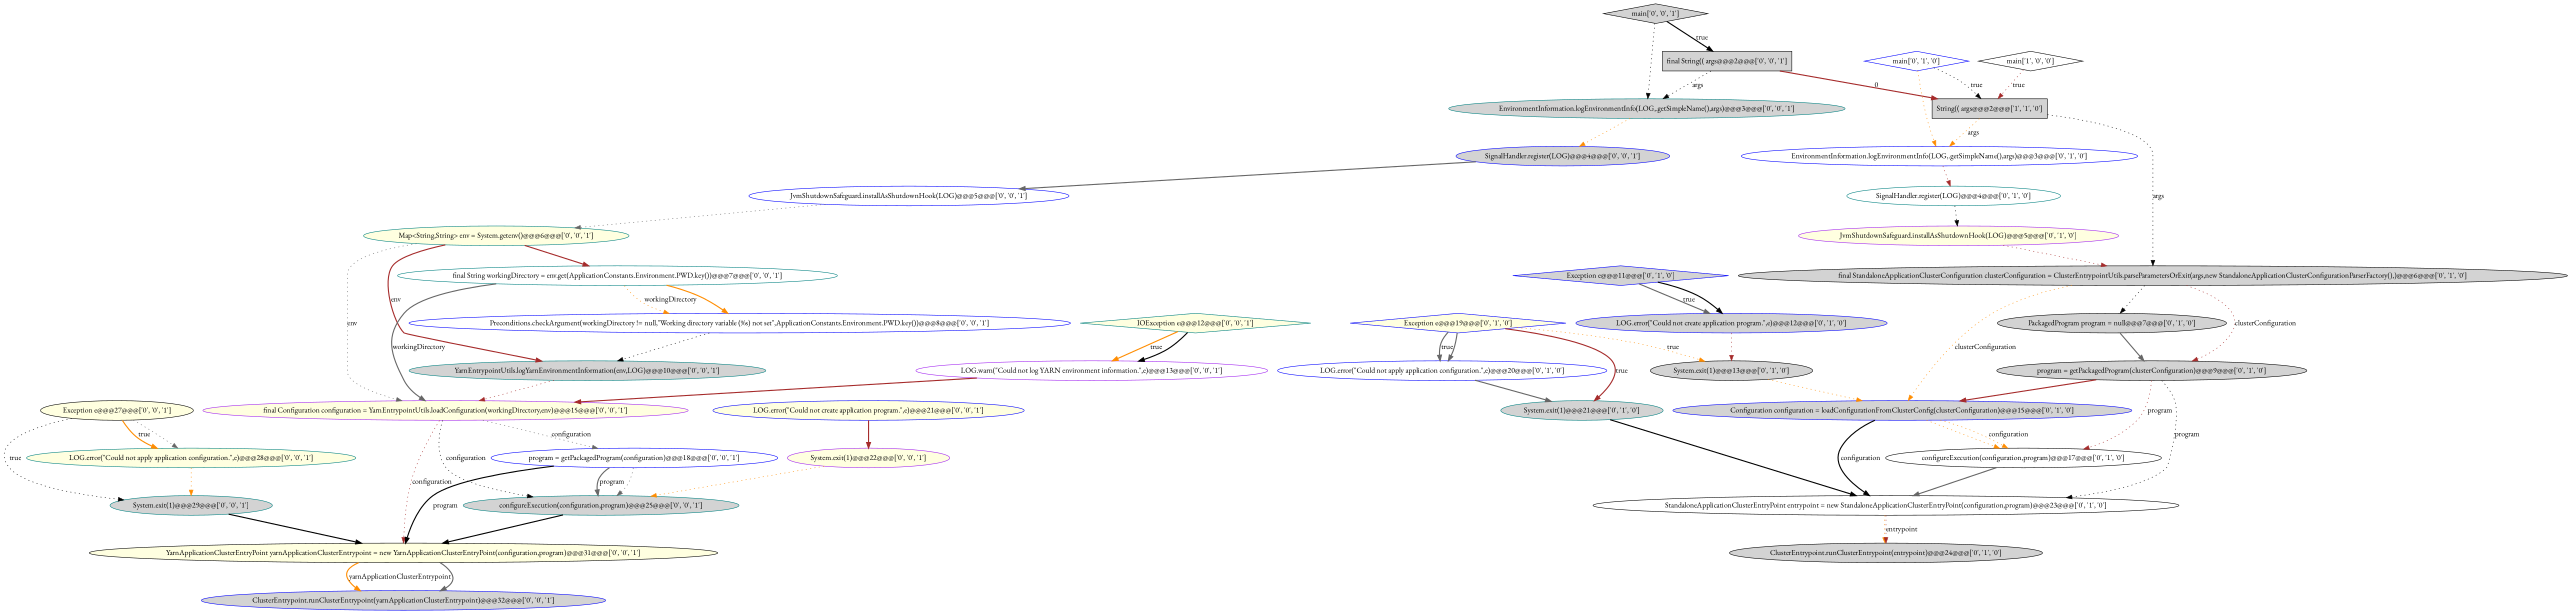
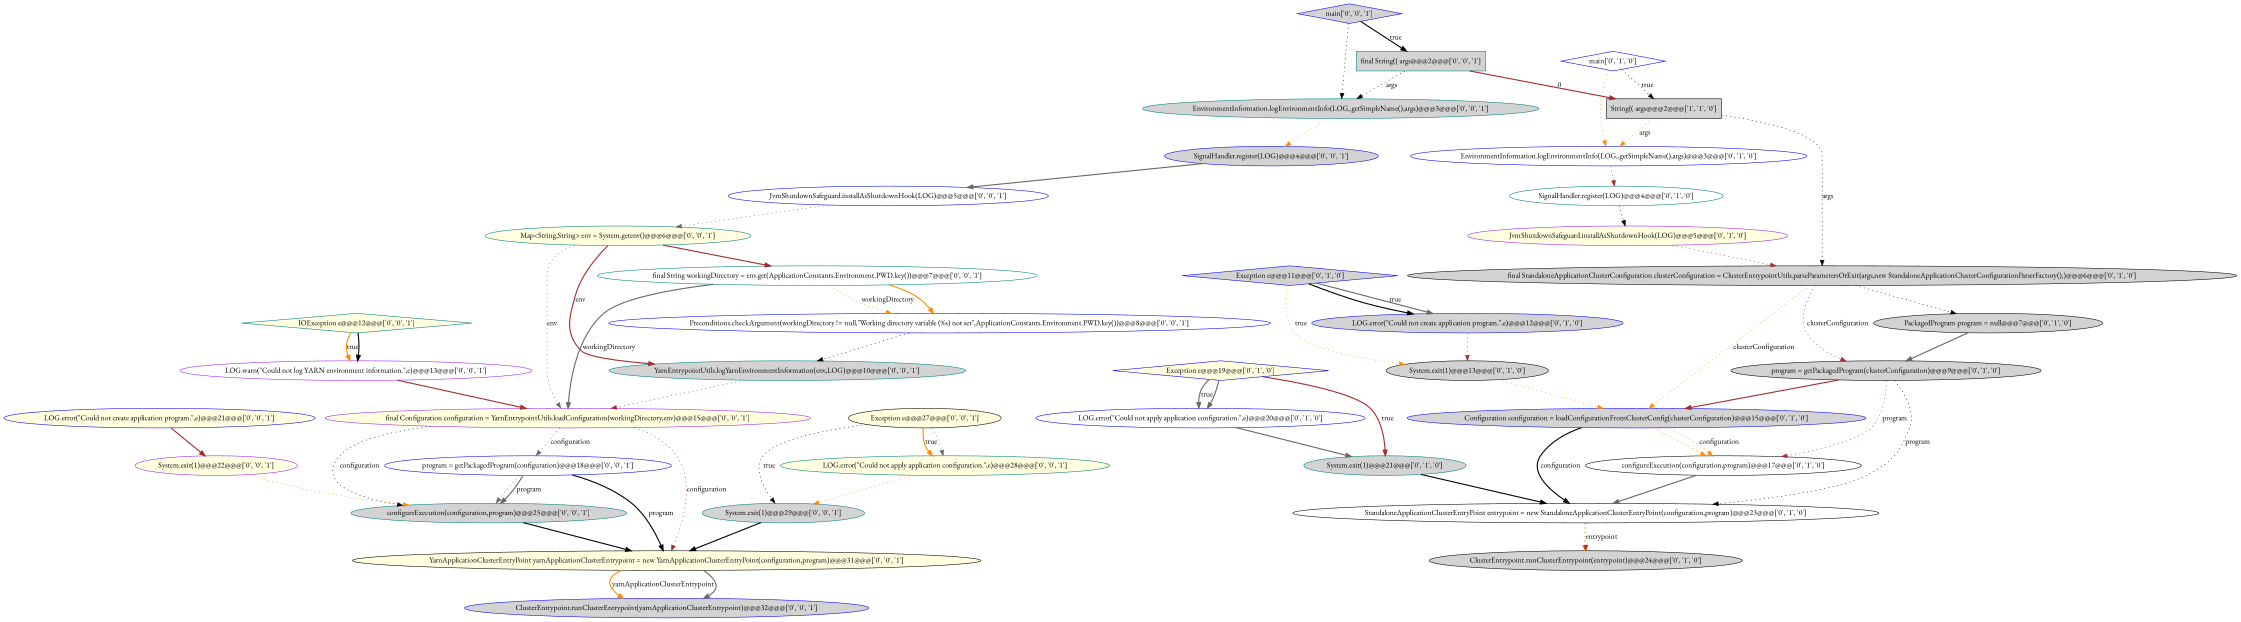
node "main['0', '0', '1']": color black -> blue
node "final String(( args@@@2@@@['0', '0', '1']": color black -> teal
node "main['1', '0', '0']": removed
edge "Exception e@@@19@@@['0', '1', '0']" -> "System.exit(1)@@@13@@@['0', '1', '0']": now "Exception e@@@11@@@['0', '1', '0']" -> "System.exit(1)@@@13@@@['0', '1', '0']"
